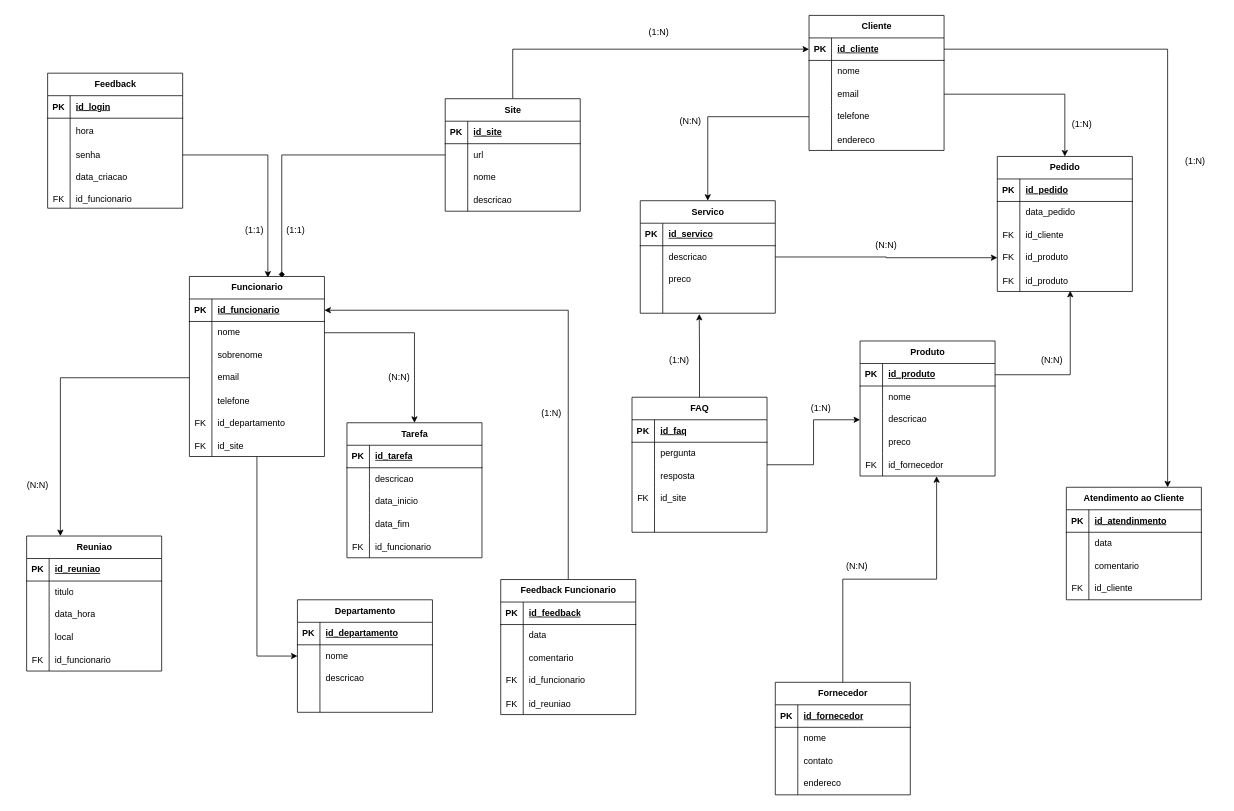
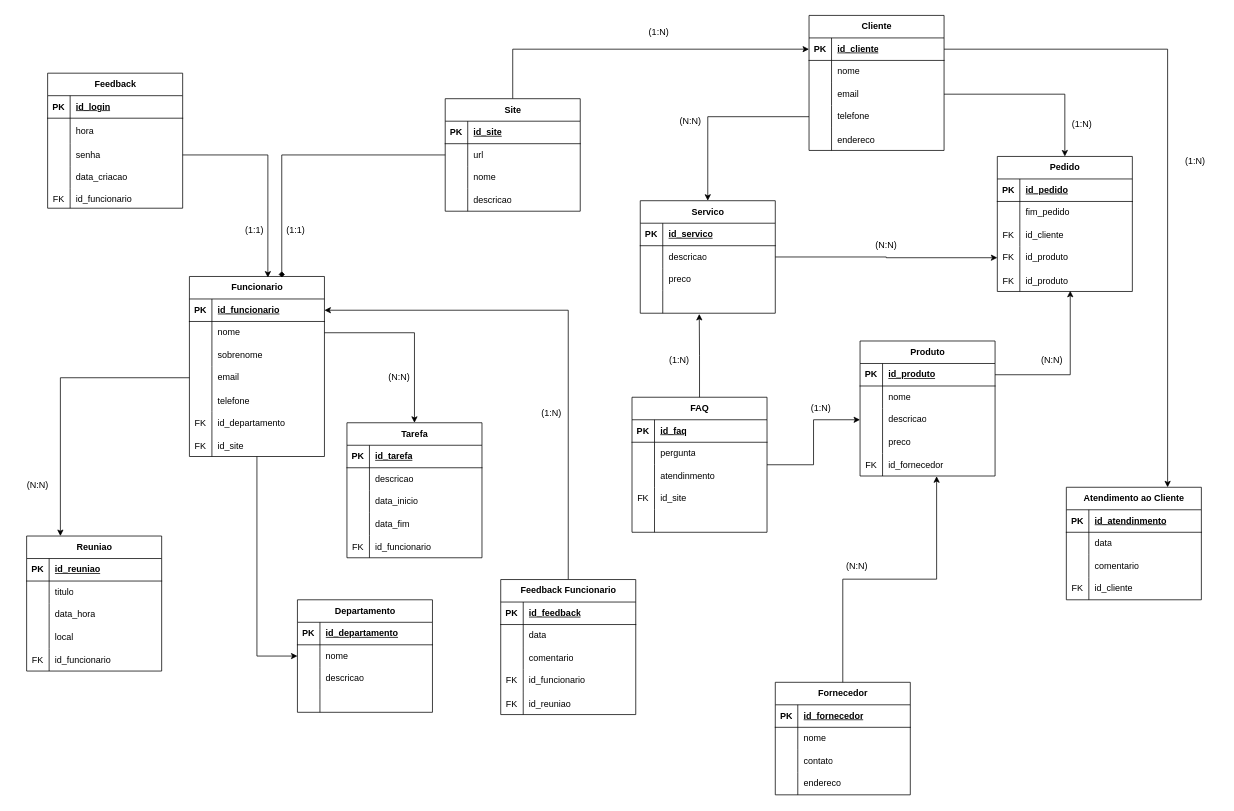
node "data_pedido": label "data_pedido" -> "fim_pedido"
node "resposta": label "resposta" -> "atendinmento"
